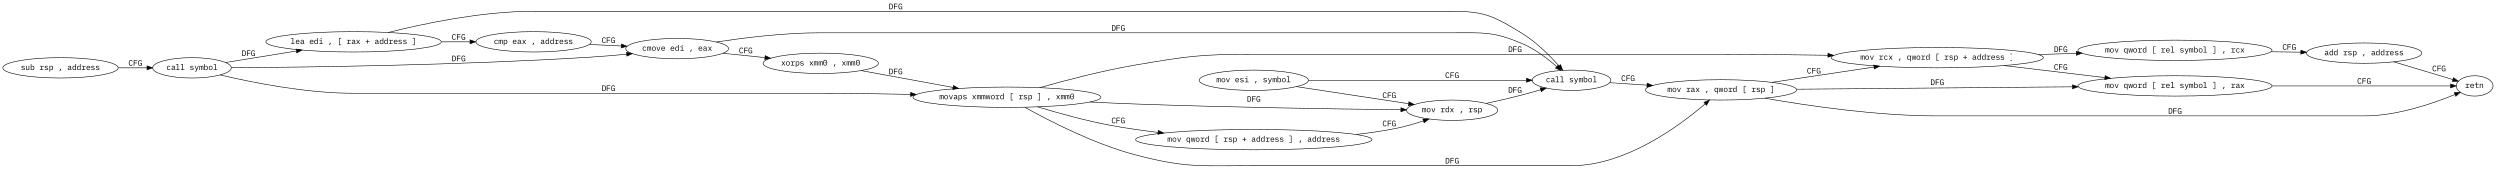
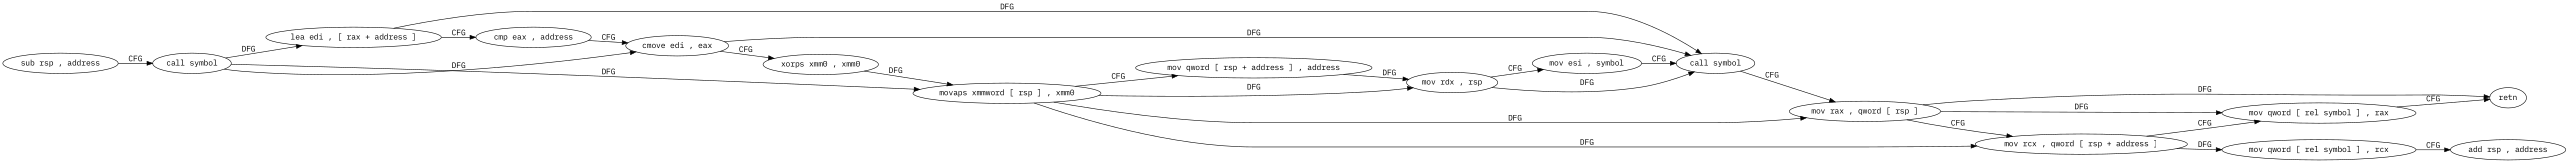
edge "add rsp , address" -> "retn": removed, label "CFG"
edge "mov esi , symbol" -> "mov rdx , rsp": reversed
edge "mov qword [ rsp + address ] , address" -> "mov rdx , rsp": label "CFG" -> "DFG"
